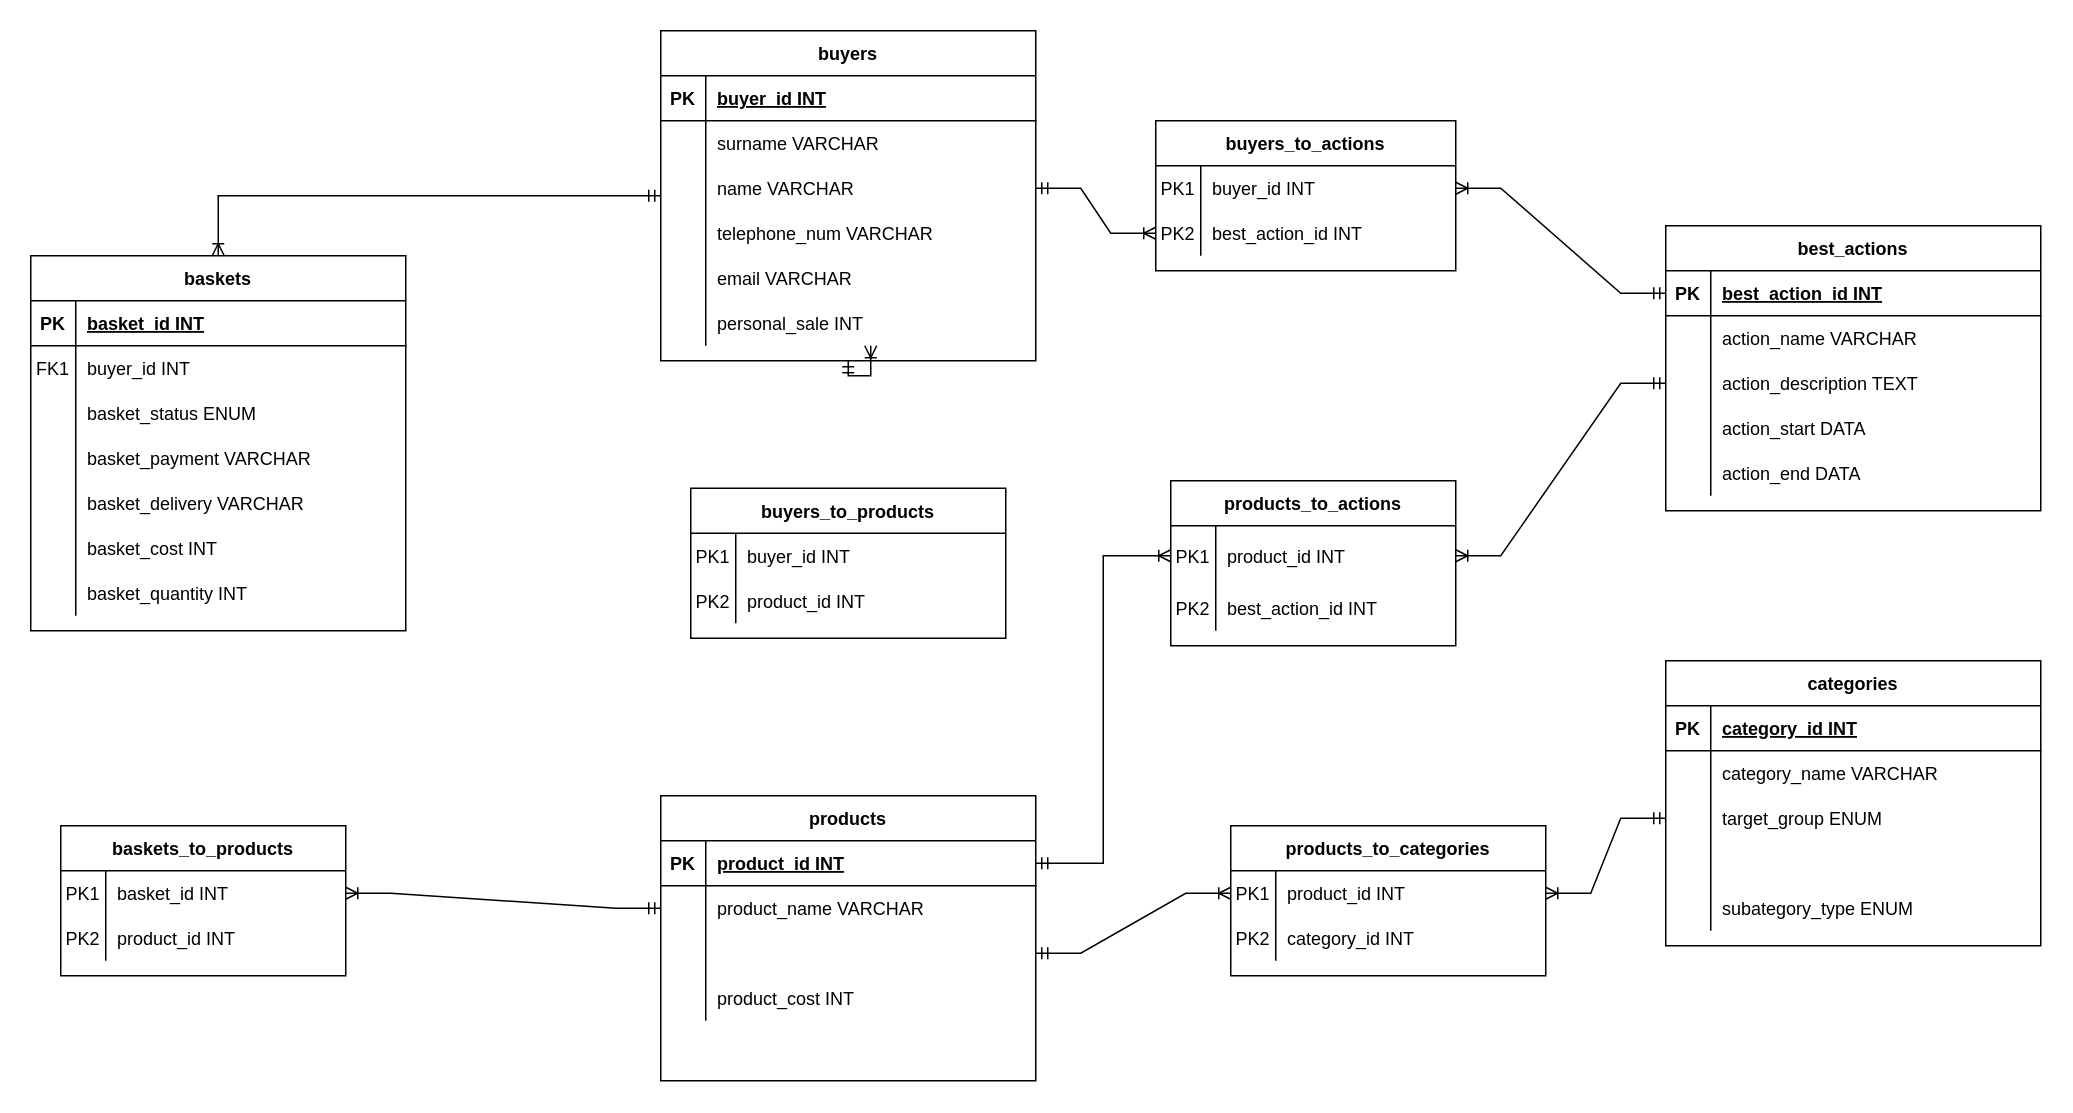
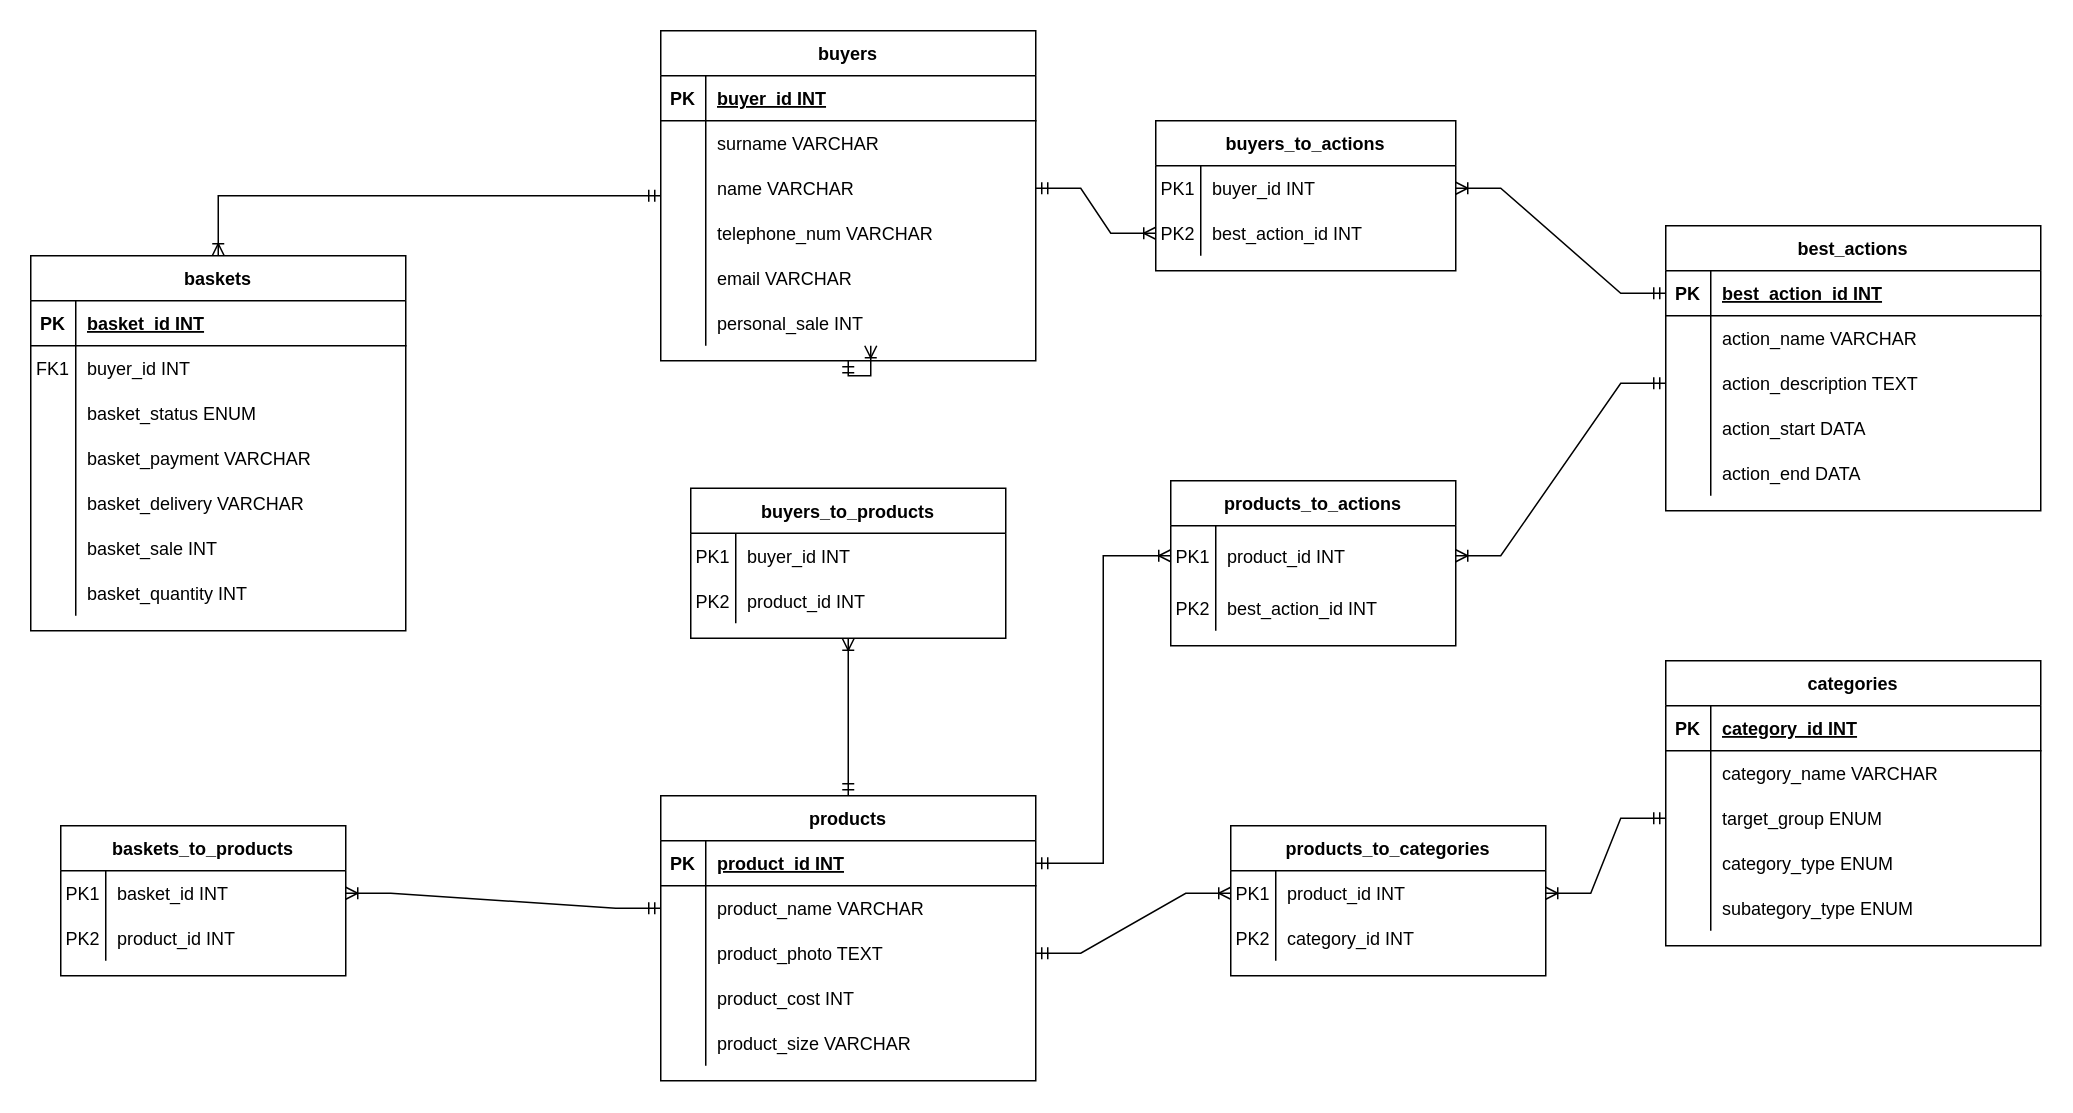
node "basket_cost INT": label "basket_cost INT" -> "basket_sale INT"
edge "buyers_to_products" -- "products": added
node "category_type ENUM": added
node "product_photo TEXT": added
node "product_size VARCHAR": added
